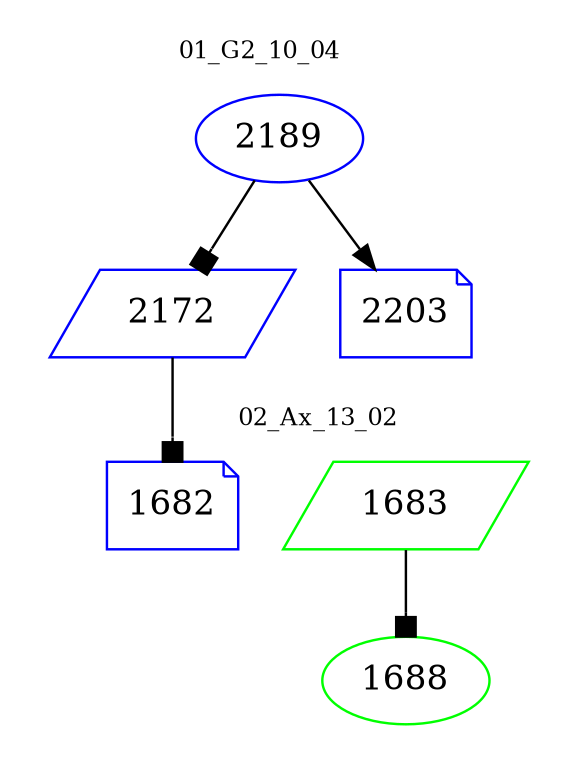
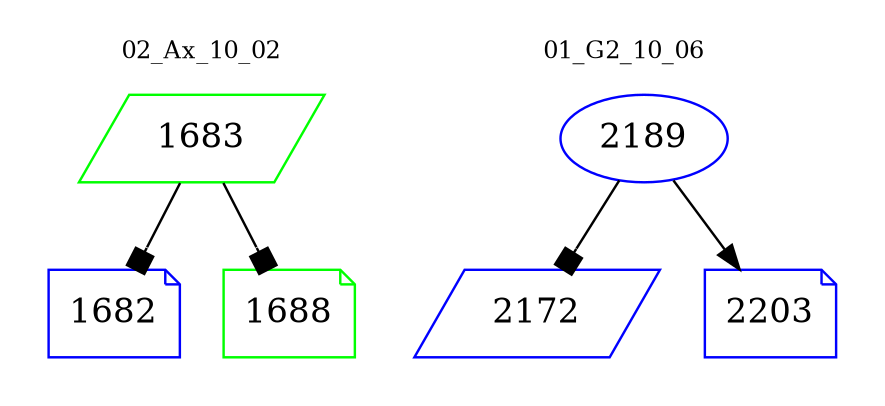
cluster "01_G2_10_04": label "01_G2_10_04" -> "01_G2_10_06"
edge "2172" -> "1682": now "1683" -> "1682"
cluster "02_Ax_13_02": label "02_Ax_13_02" -> "02_Ax_10_02"
node "1688": shape ellipse -> note
